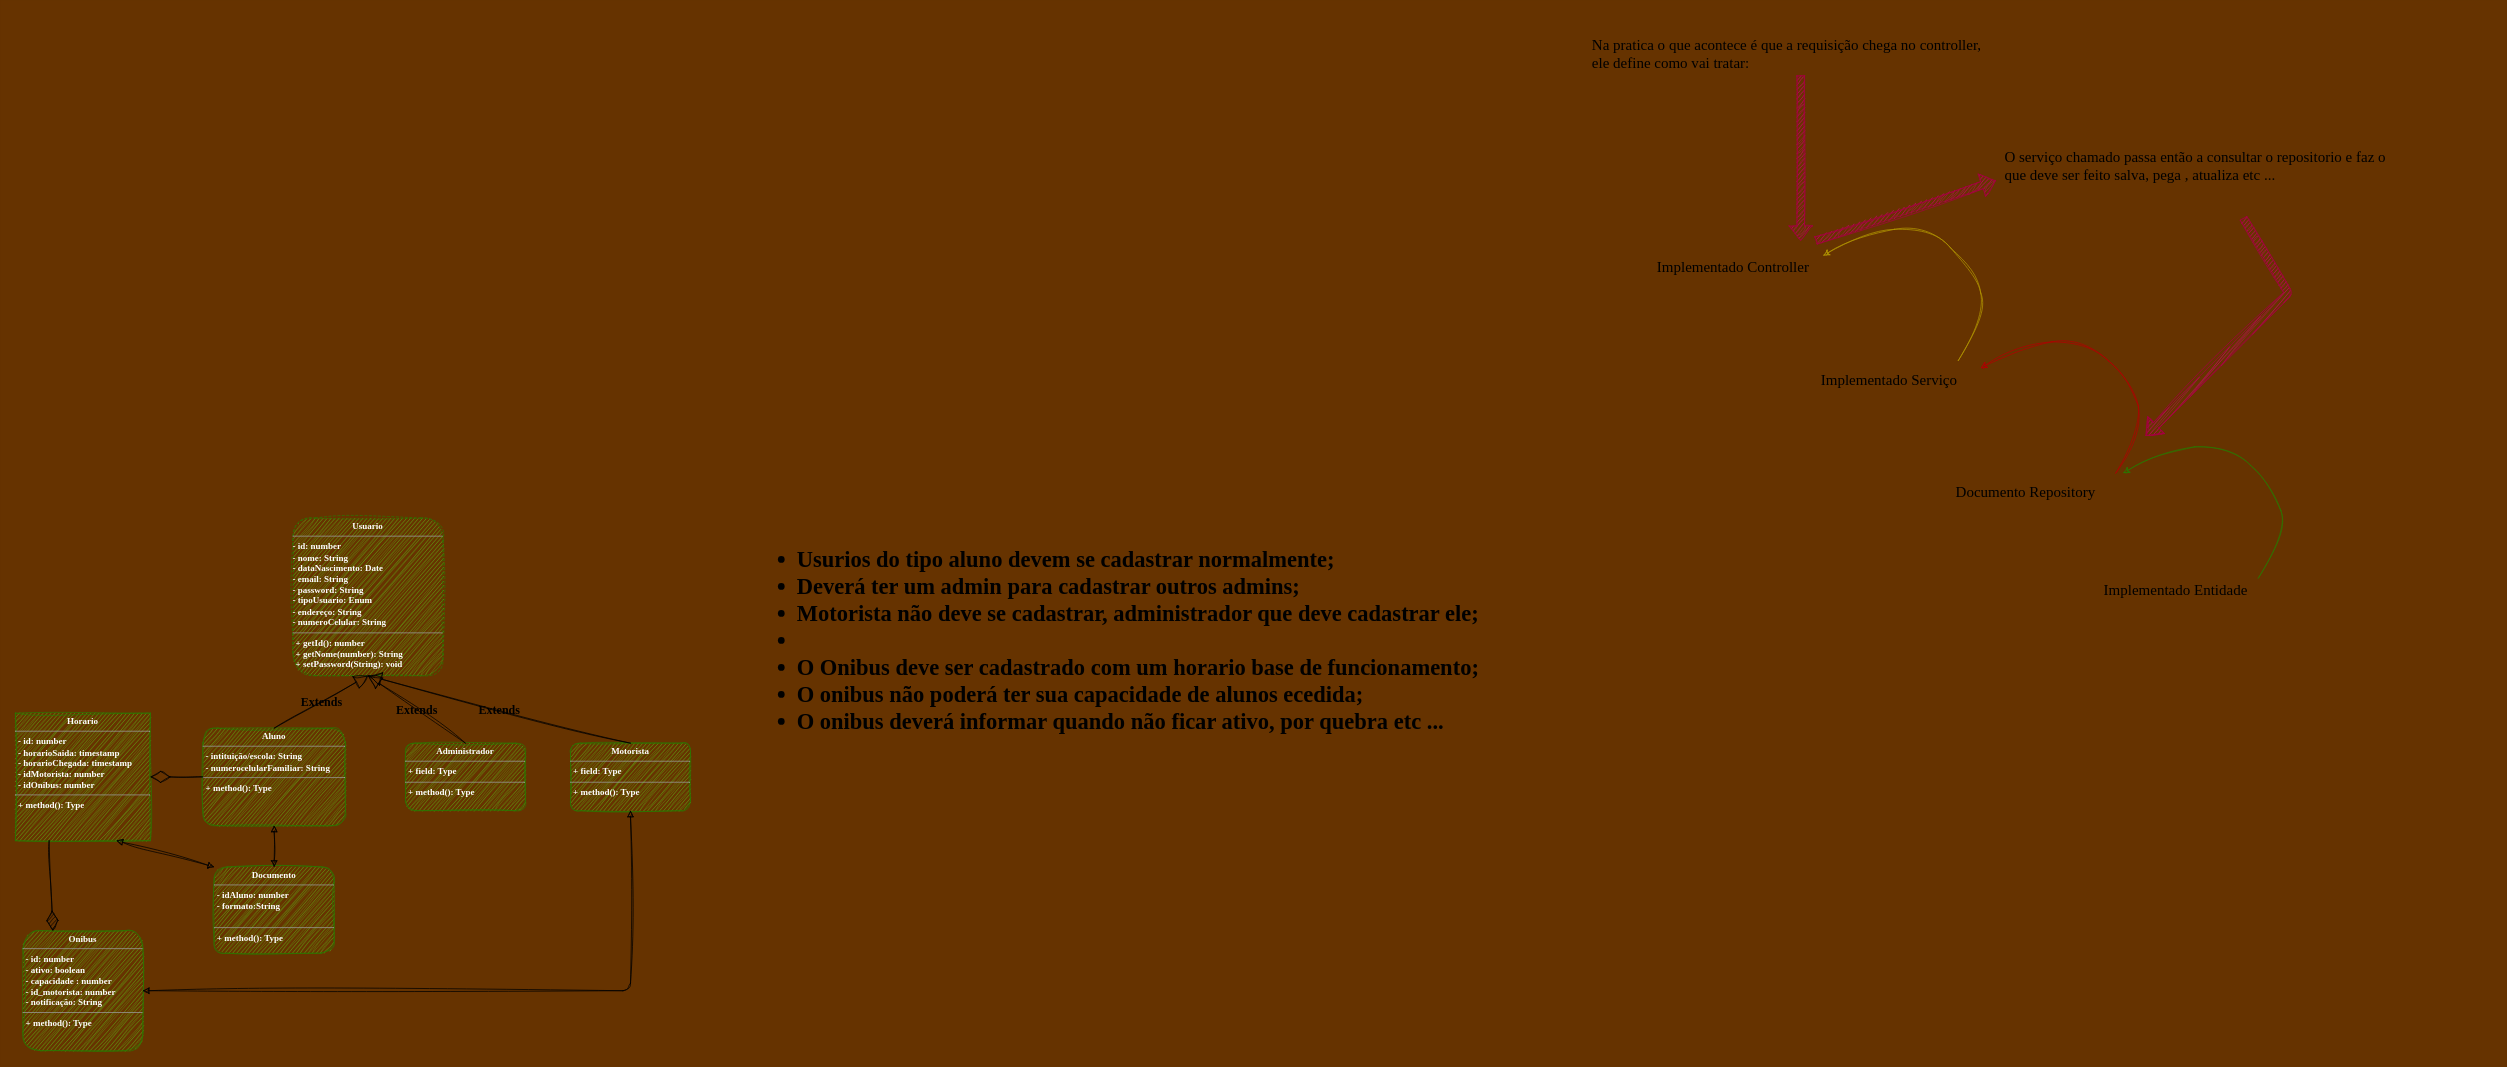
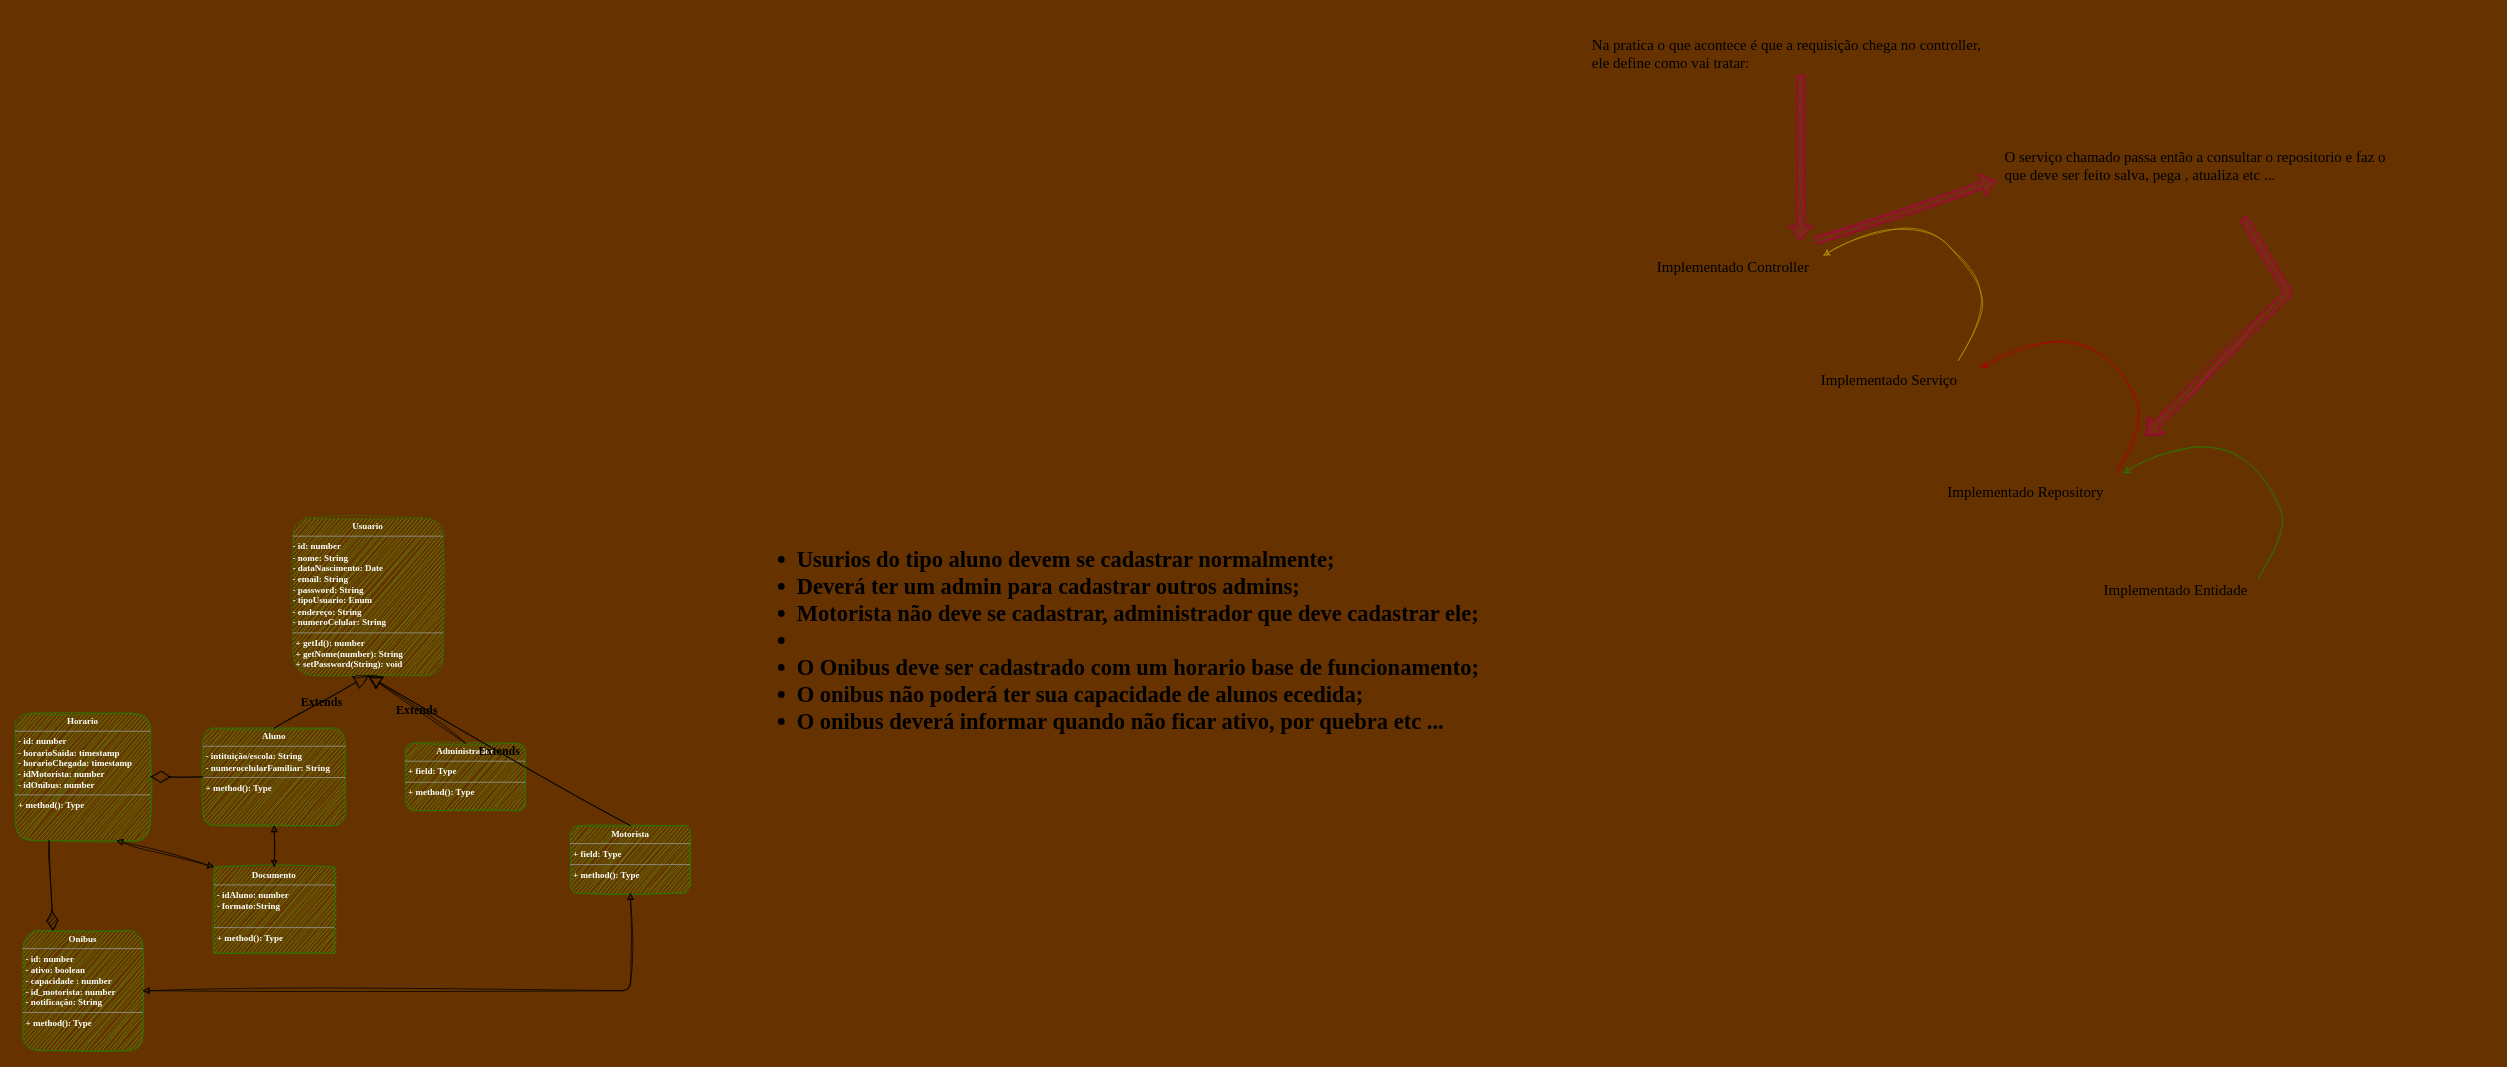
node "Documento Repository": label "Documento Repository" -> "Implementado Repository"
node "Horario - id: number - horarioSaida: timestamp - horarioChegada: timestamp - idMotorista: number - idOnibus: number + method(): Type": shape rectangle -> rounded rectangle
node "Motorista + field: Type + method(): Type": moved (630, 777) -> (630, 859)
node "Documento - idAluno: number - formato:String + method(): Type": shape rounded rectangle -> rectangle
